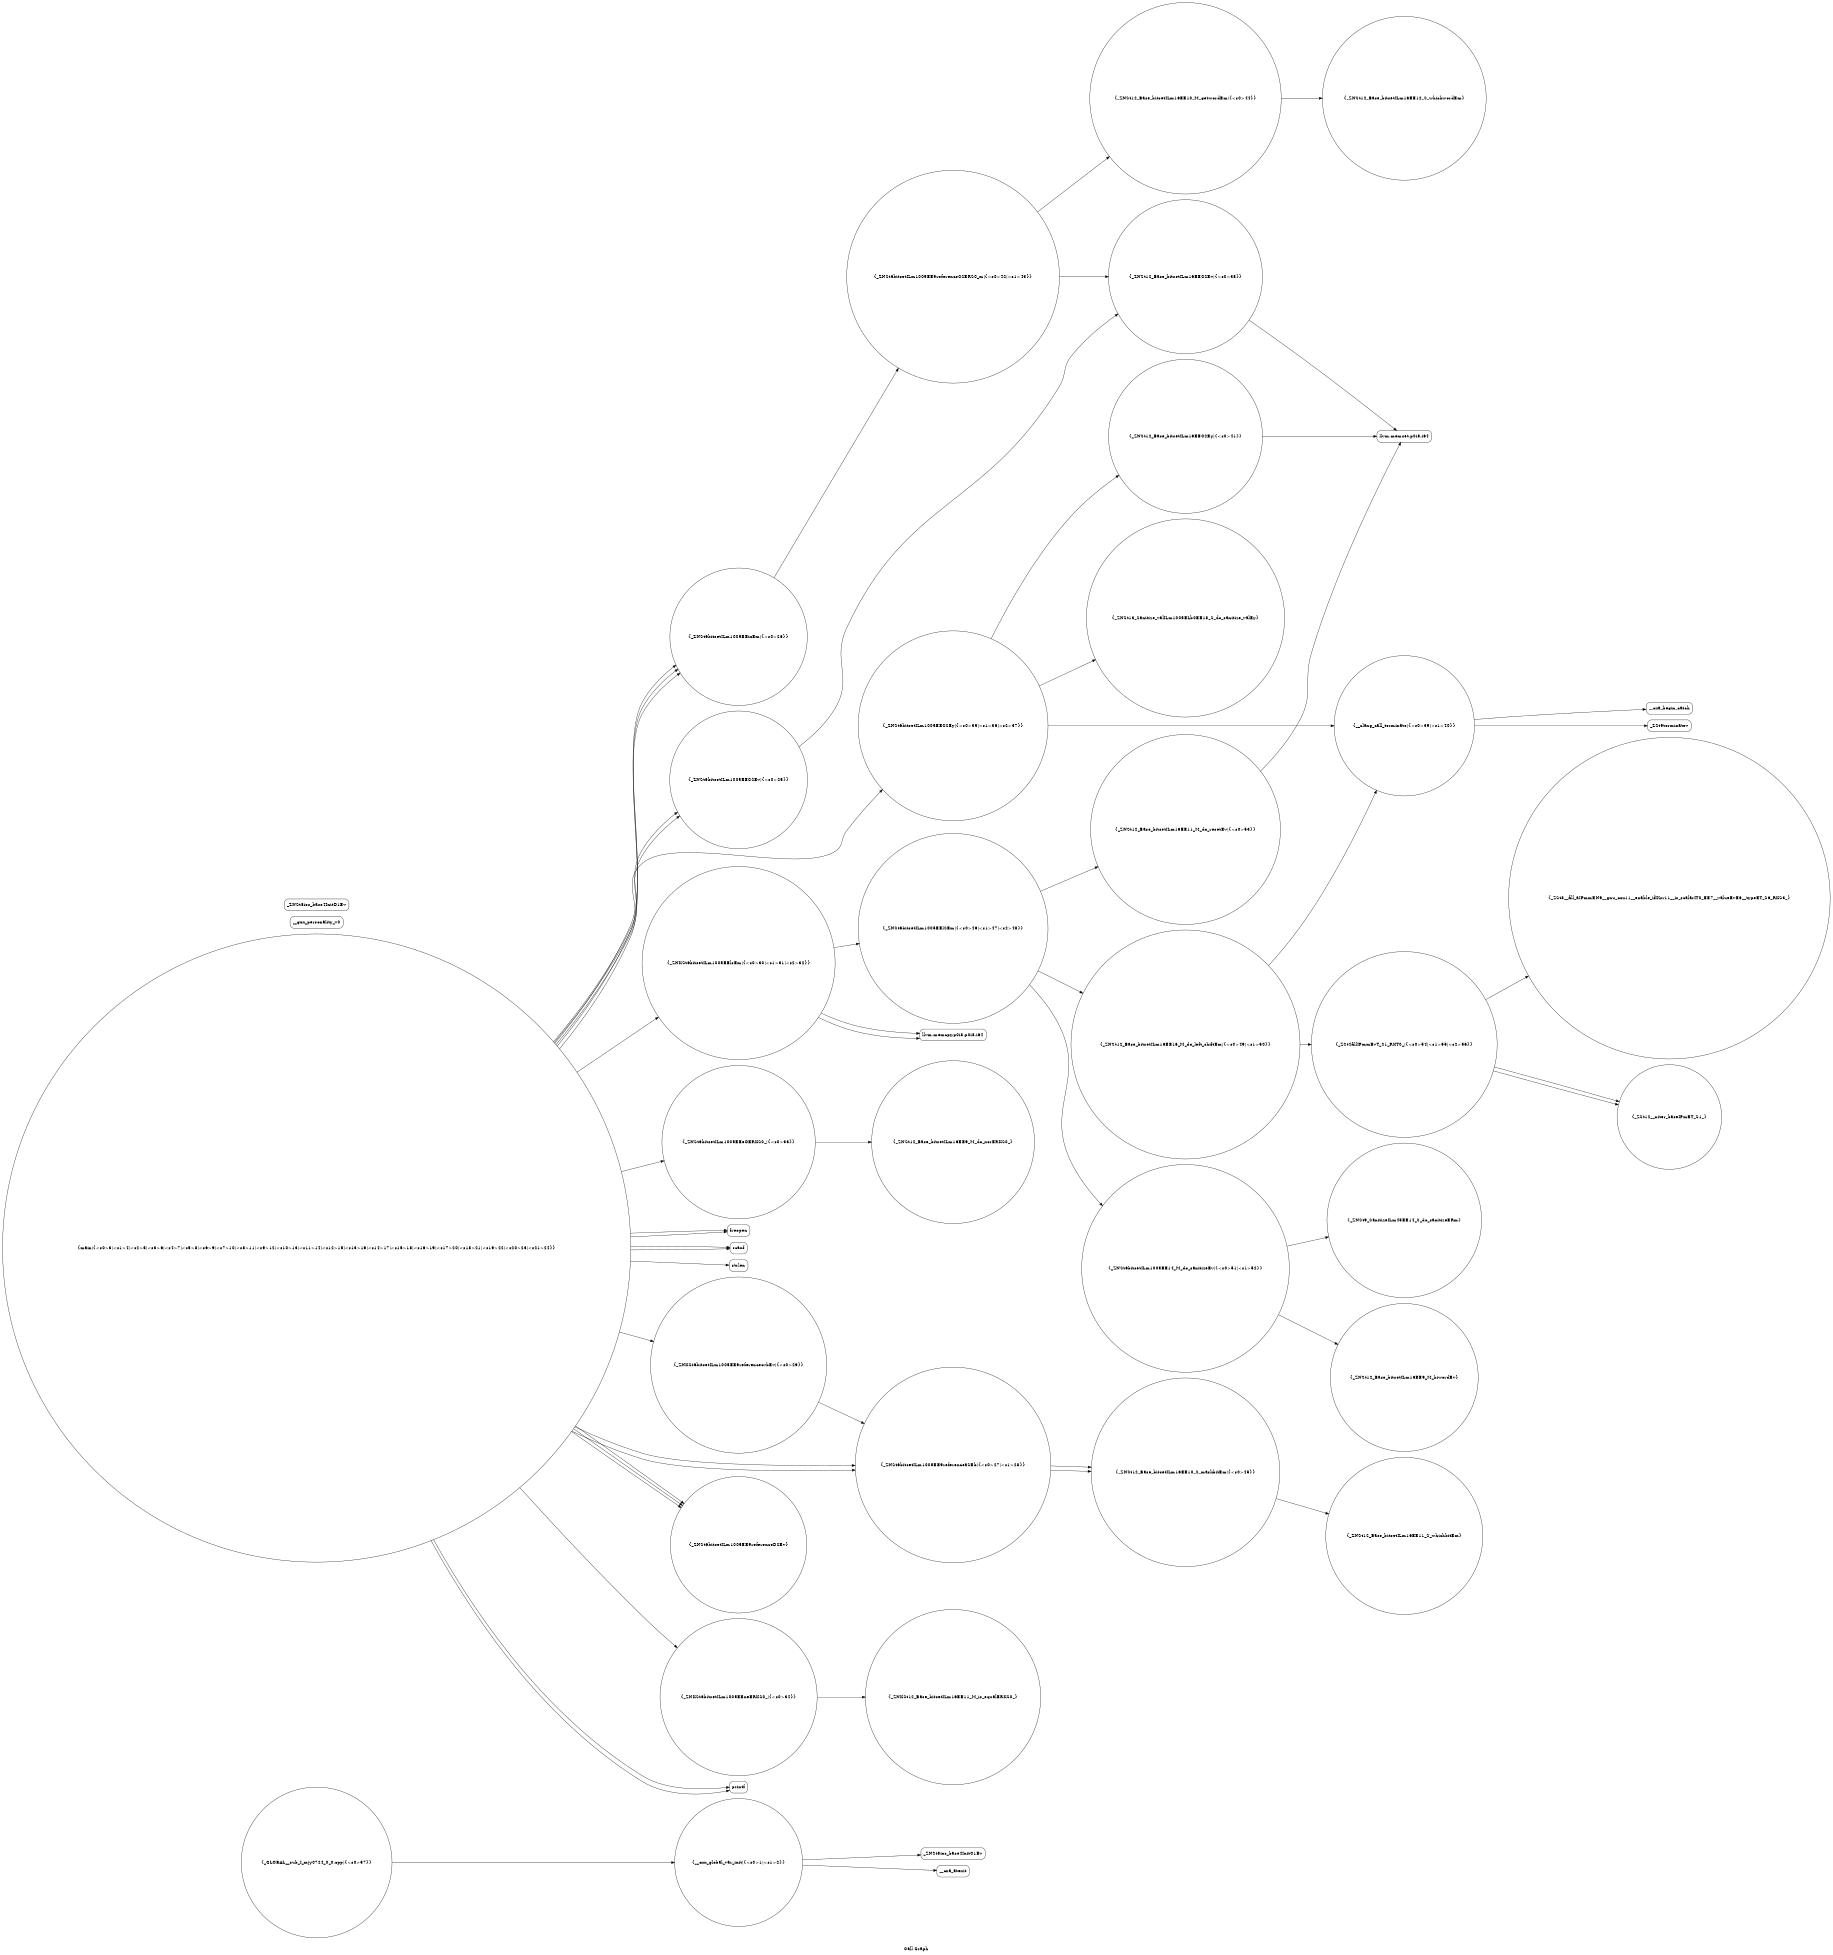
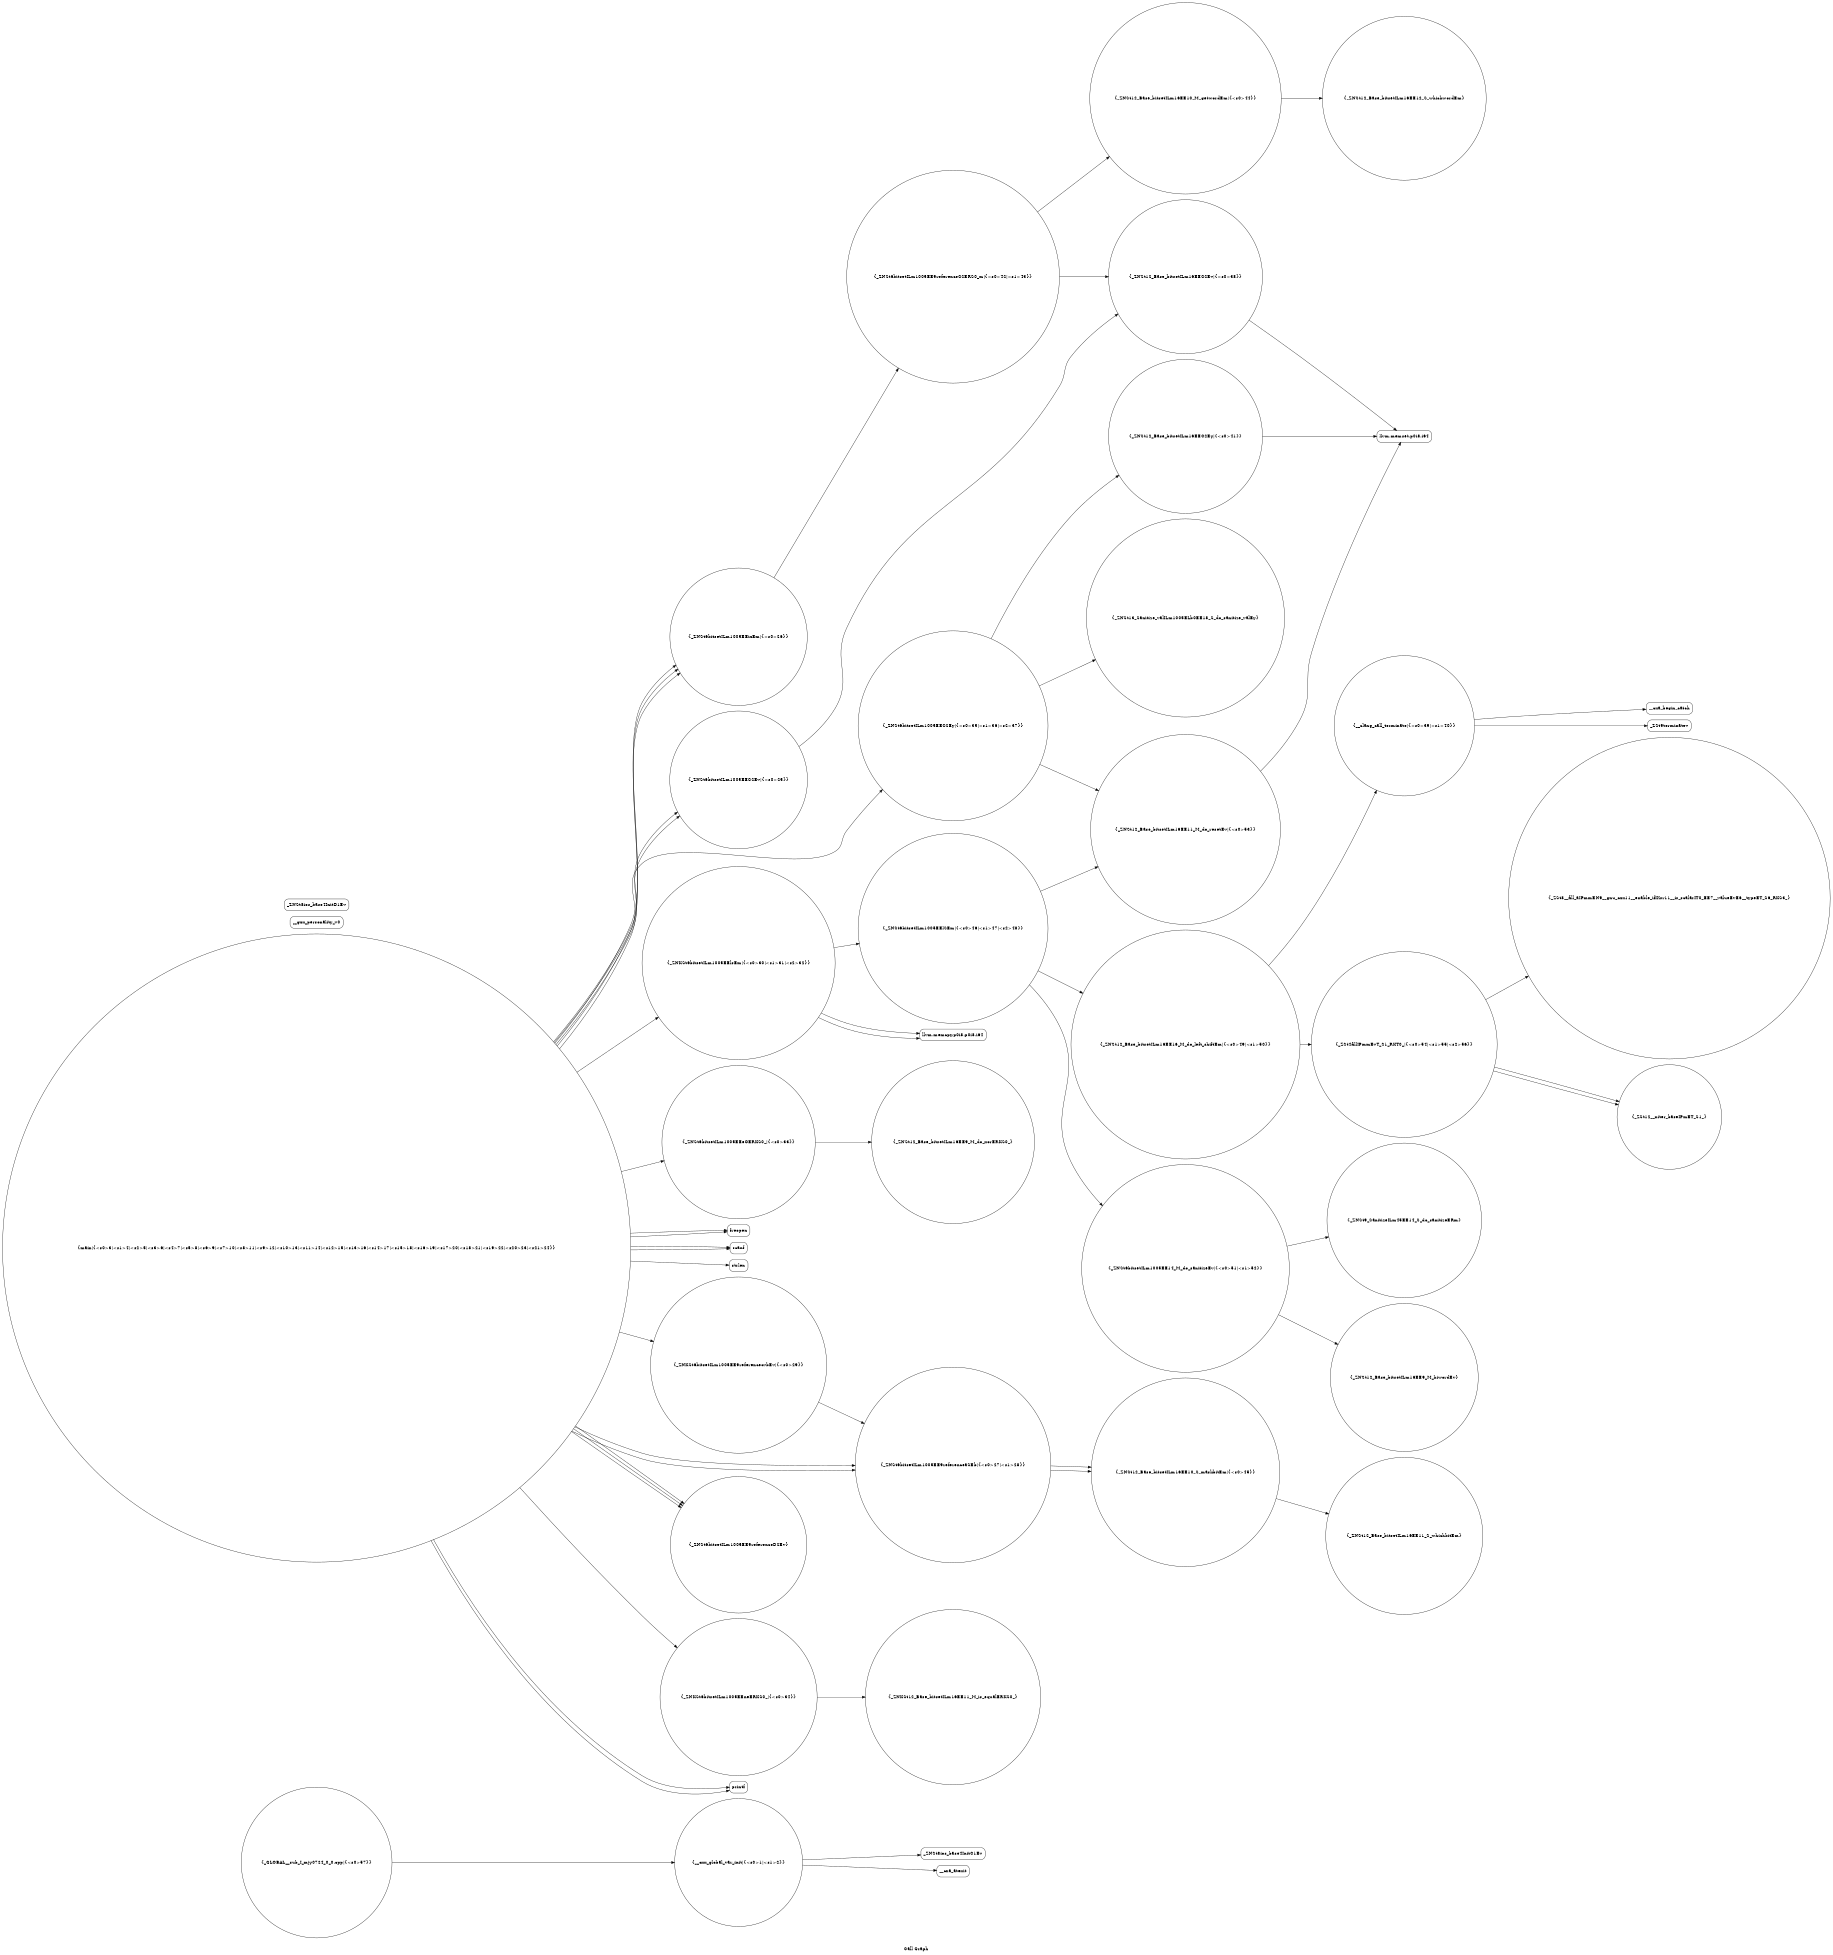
edge "{_ZNSt6bitsetILm1005EEC2Ey|{<s0>35|<s1>36|<s2>37}}" -> "{__clang_call_terminate|{<s0>39|<s1>40}}": now "{_ZNSt6bitsetILm1005EEC2Ey|{<s0>35|<s1>36|<s2>37}}" -> "{_ZNSt12_Base_bitsetILm16EE11_M_do_resetEv|{<s0>53}}"
